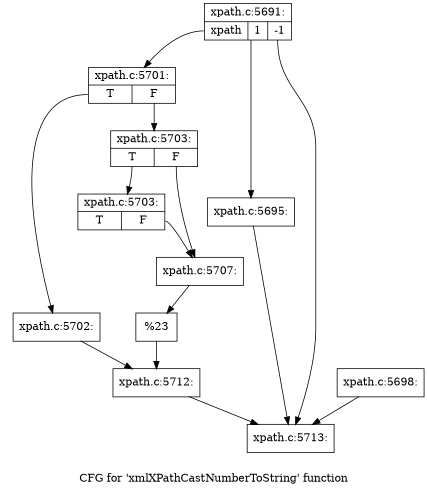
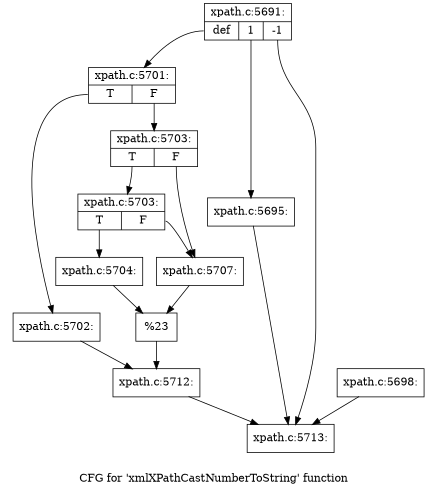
node "xpath.c:5691:": text "xpath" -> "def"
node "xpath.c:5704:": added
